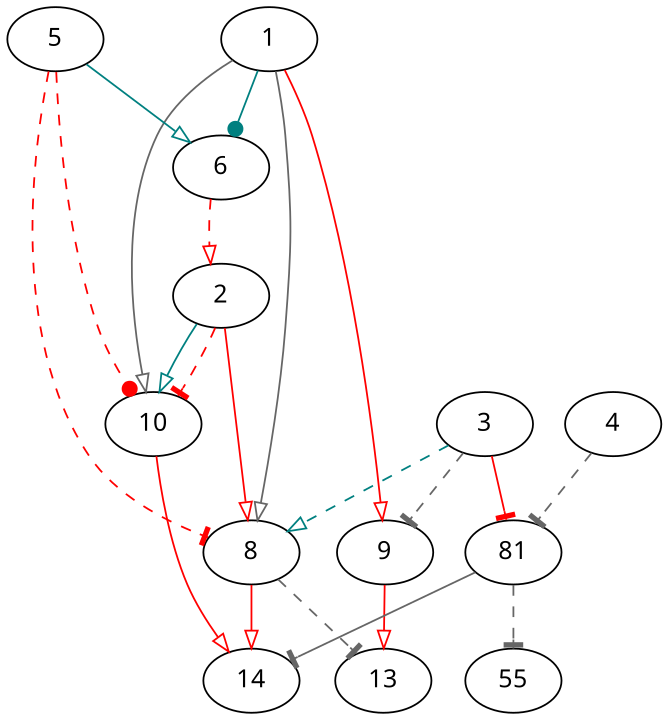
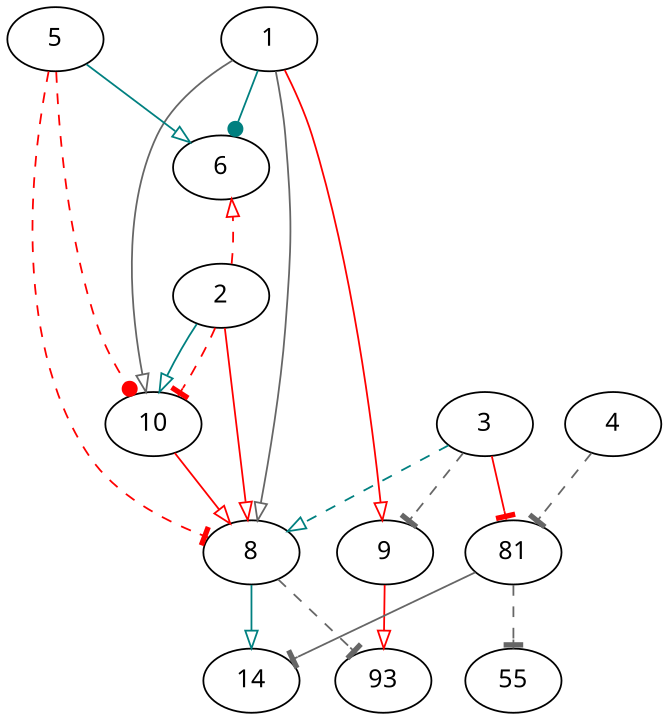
edge "6" -> "2": reversed
edge "10" -> "14": now "10" -> "8"
edge "8" -> "14": color red -> teal
node "13": label "13" -> "93"
